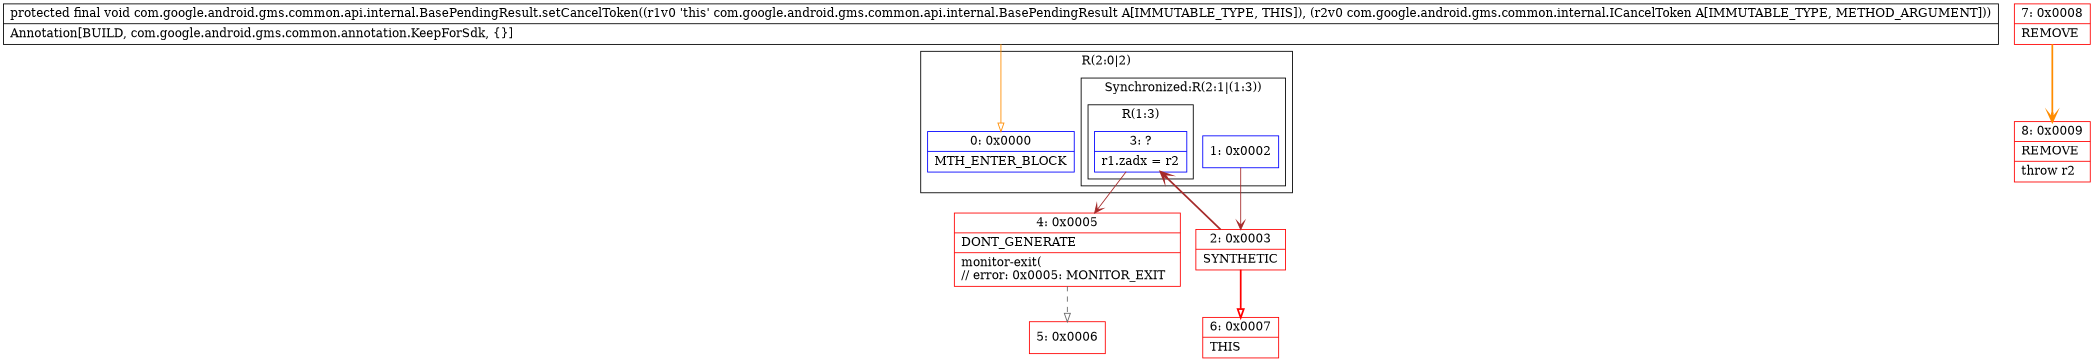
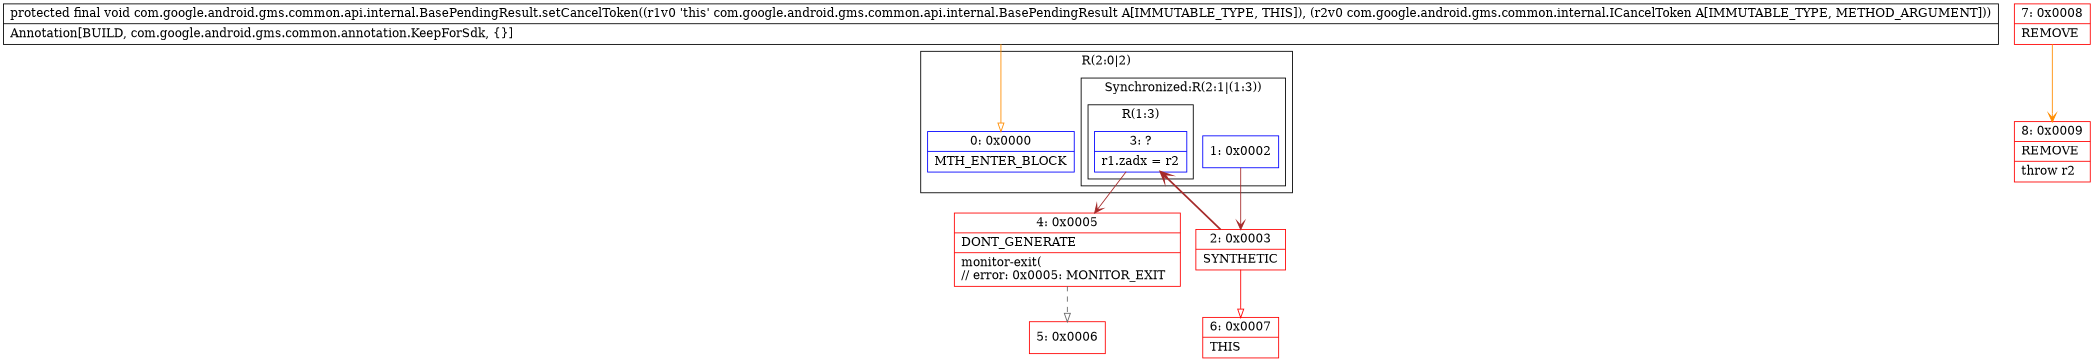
edge "7: 0x0008" -> "8: 0x0009": style bold -> solid
edge "2: 0x0003" -> "6: 0x0007": style bold -> solid
